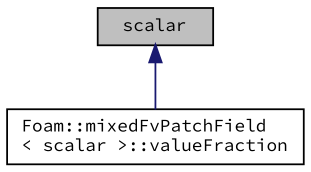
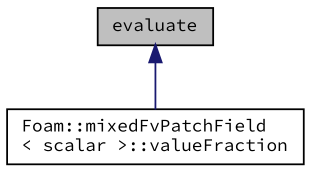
node "scalar": label "scalar" -> "evaluate"
